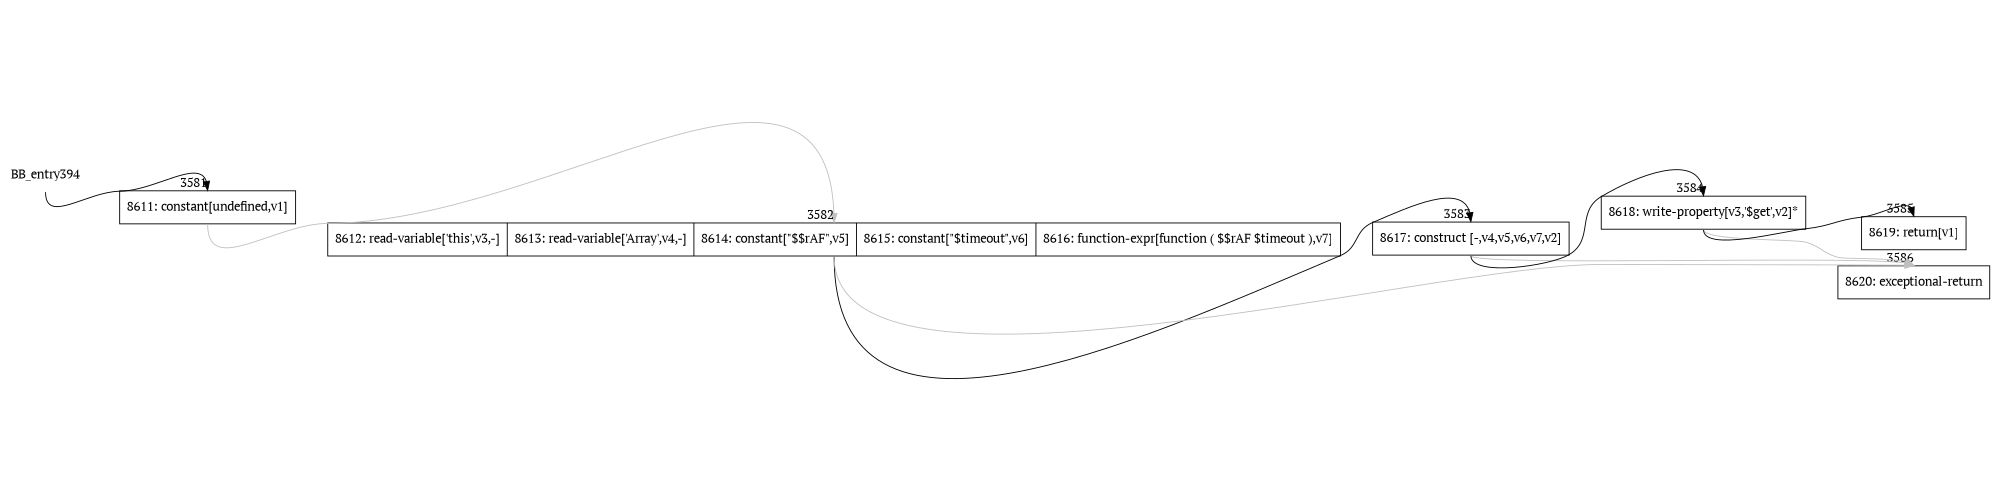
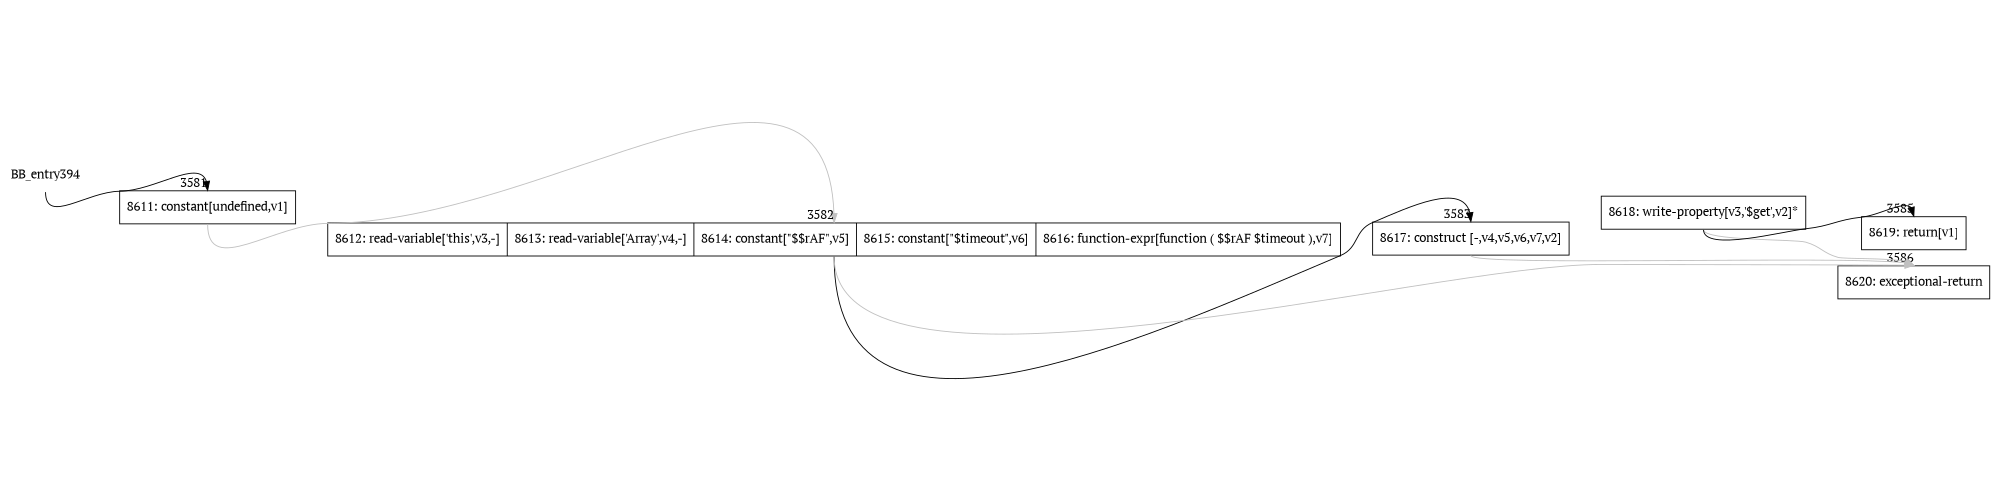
edge "8617: construct [-,v4,v5,v6,v7,v2]" -> "8618: write-property[v3,'$get',v2]*": removed
